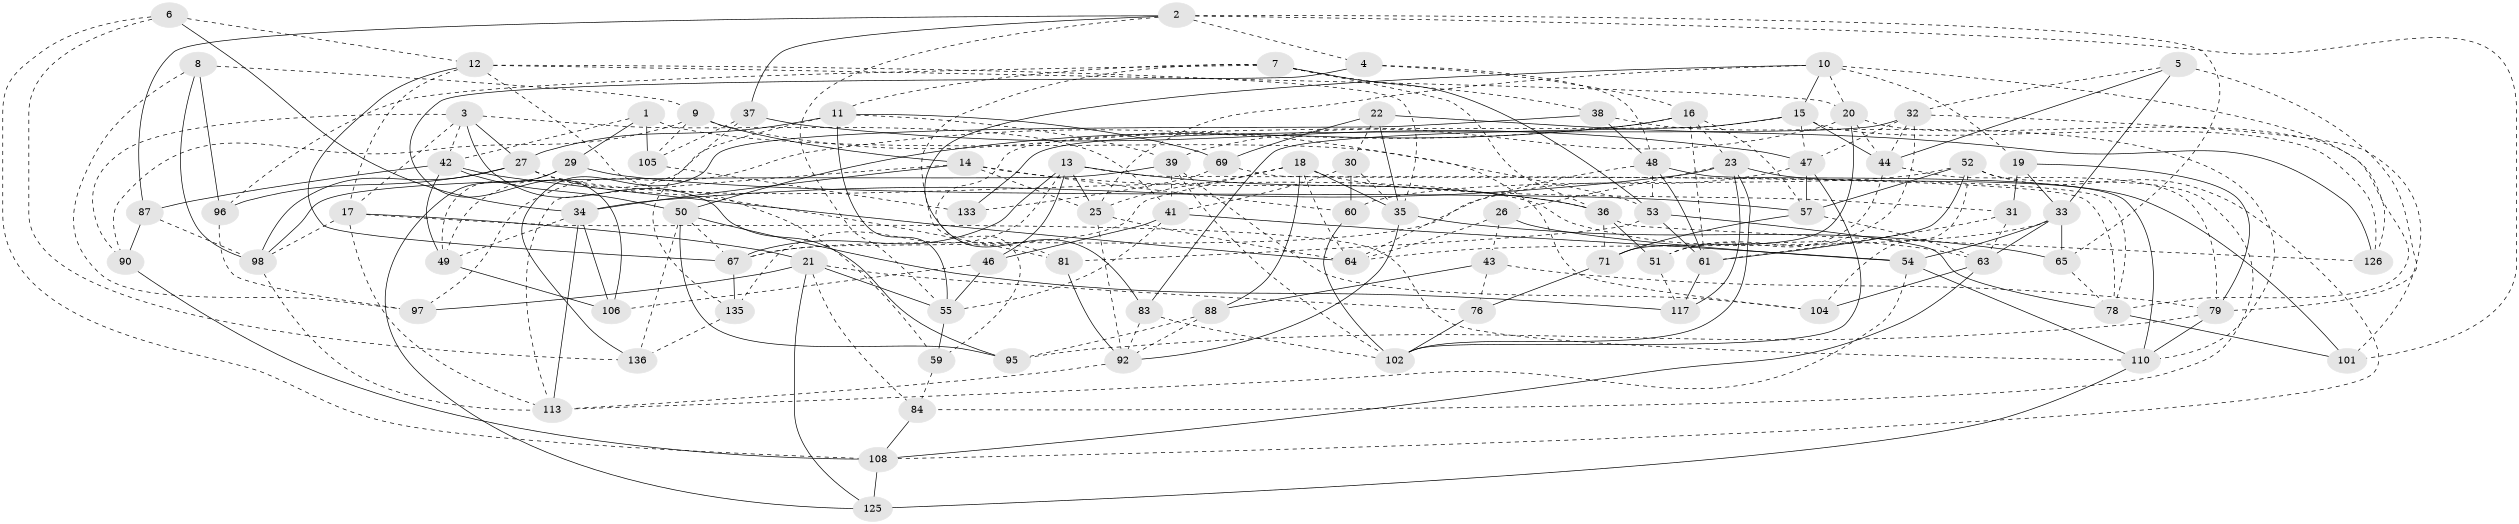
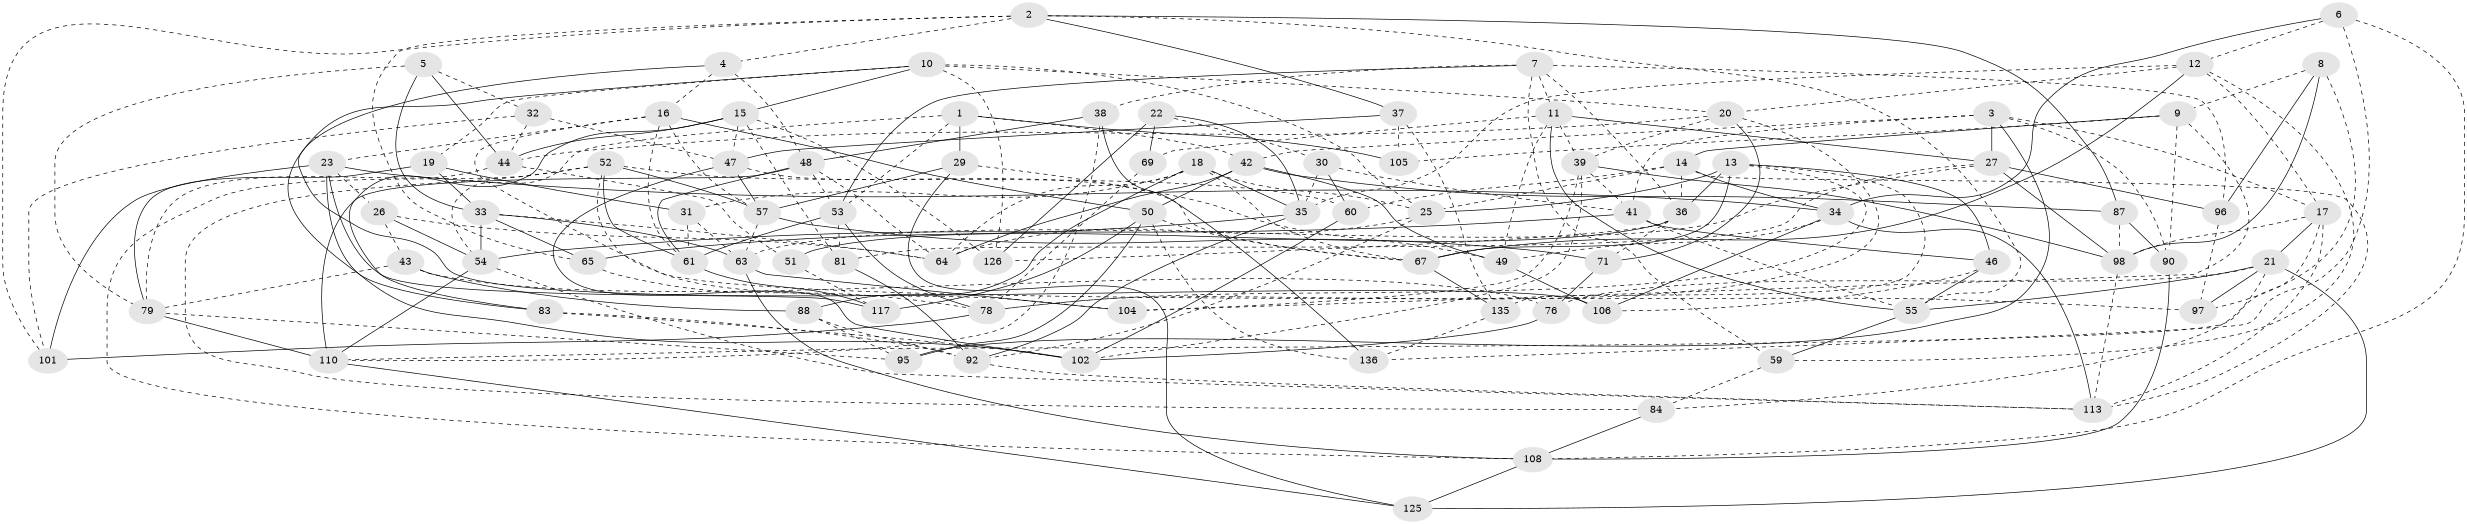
edge "11" -- "69": style solid -> dashed
edge "1" -- "54": added
node "133": removed
edge "32" -- "51": removed
